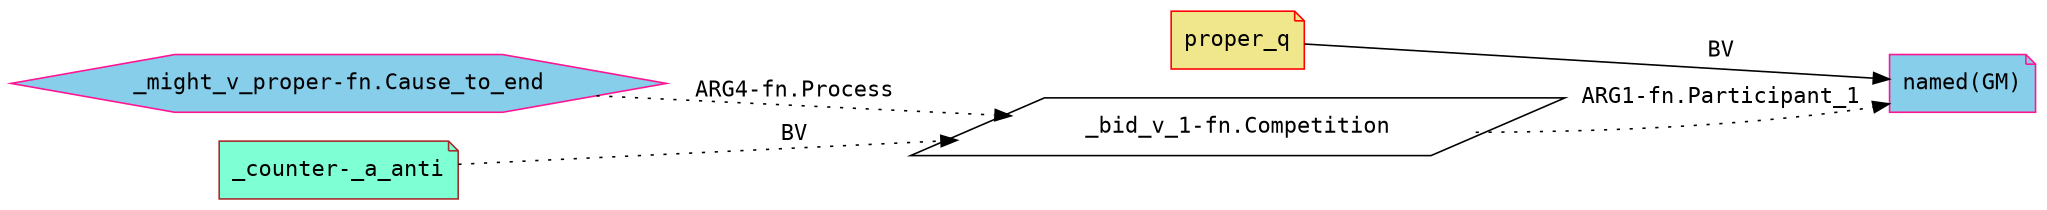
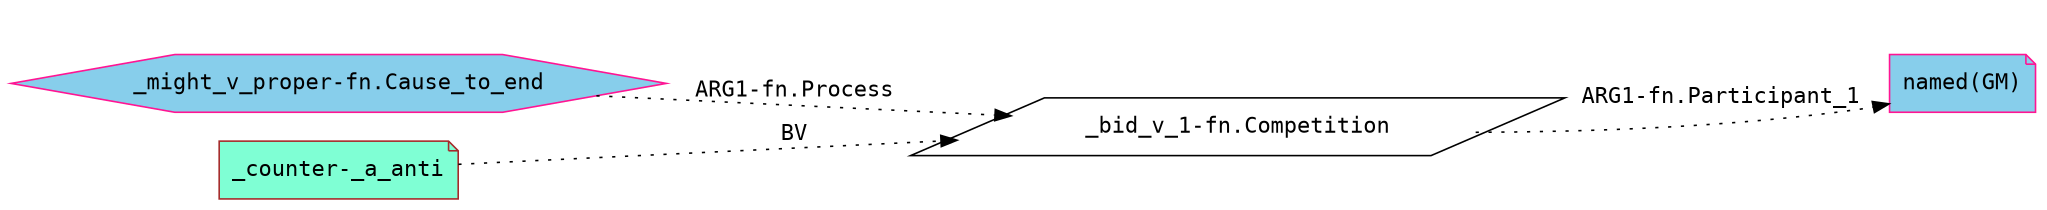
node "proper_q": removed
edge "_might_v_proper-fn.Cause_to_end" -> "_bid_v_1-fn.Competition": label "ARG4-fn.Process" -> "ARG1-fn.Process"
